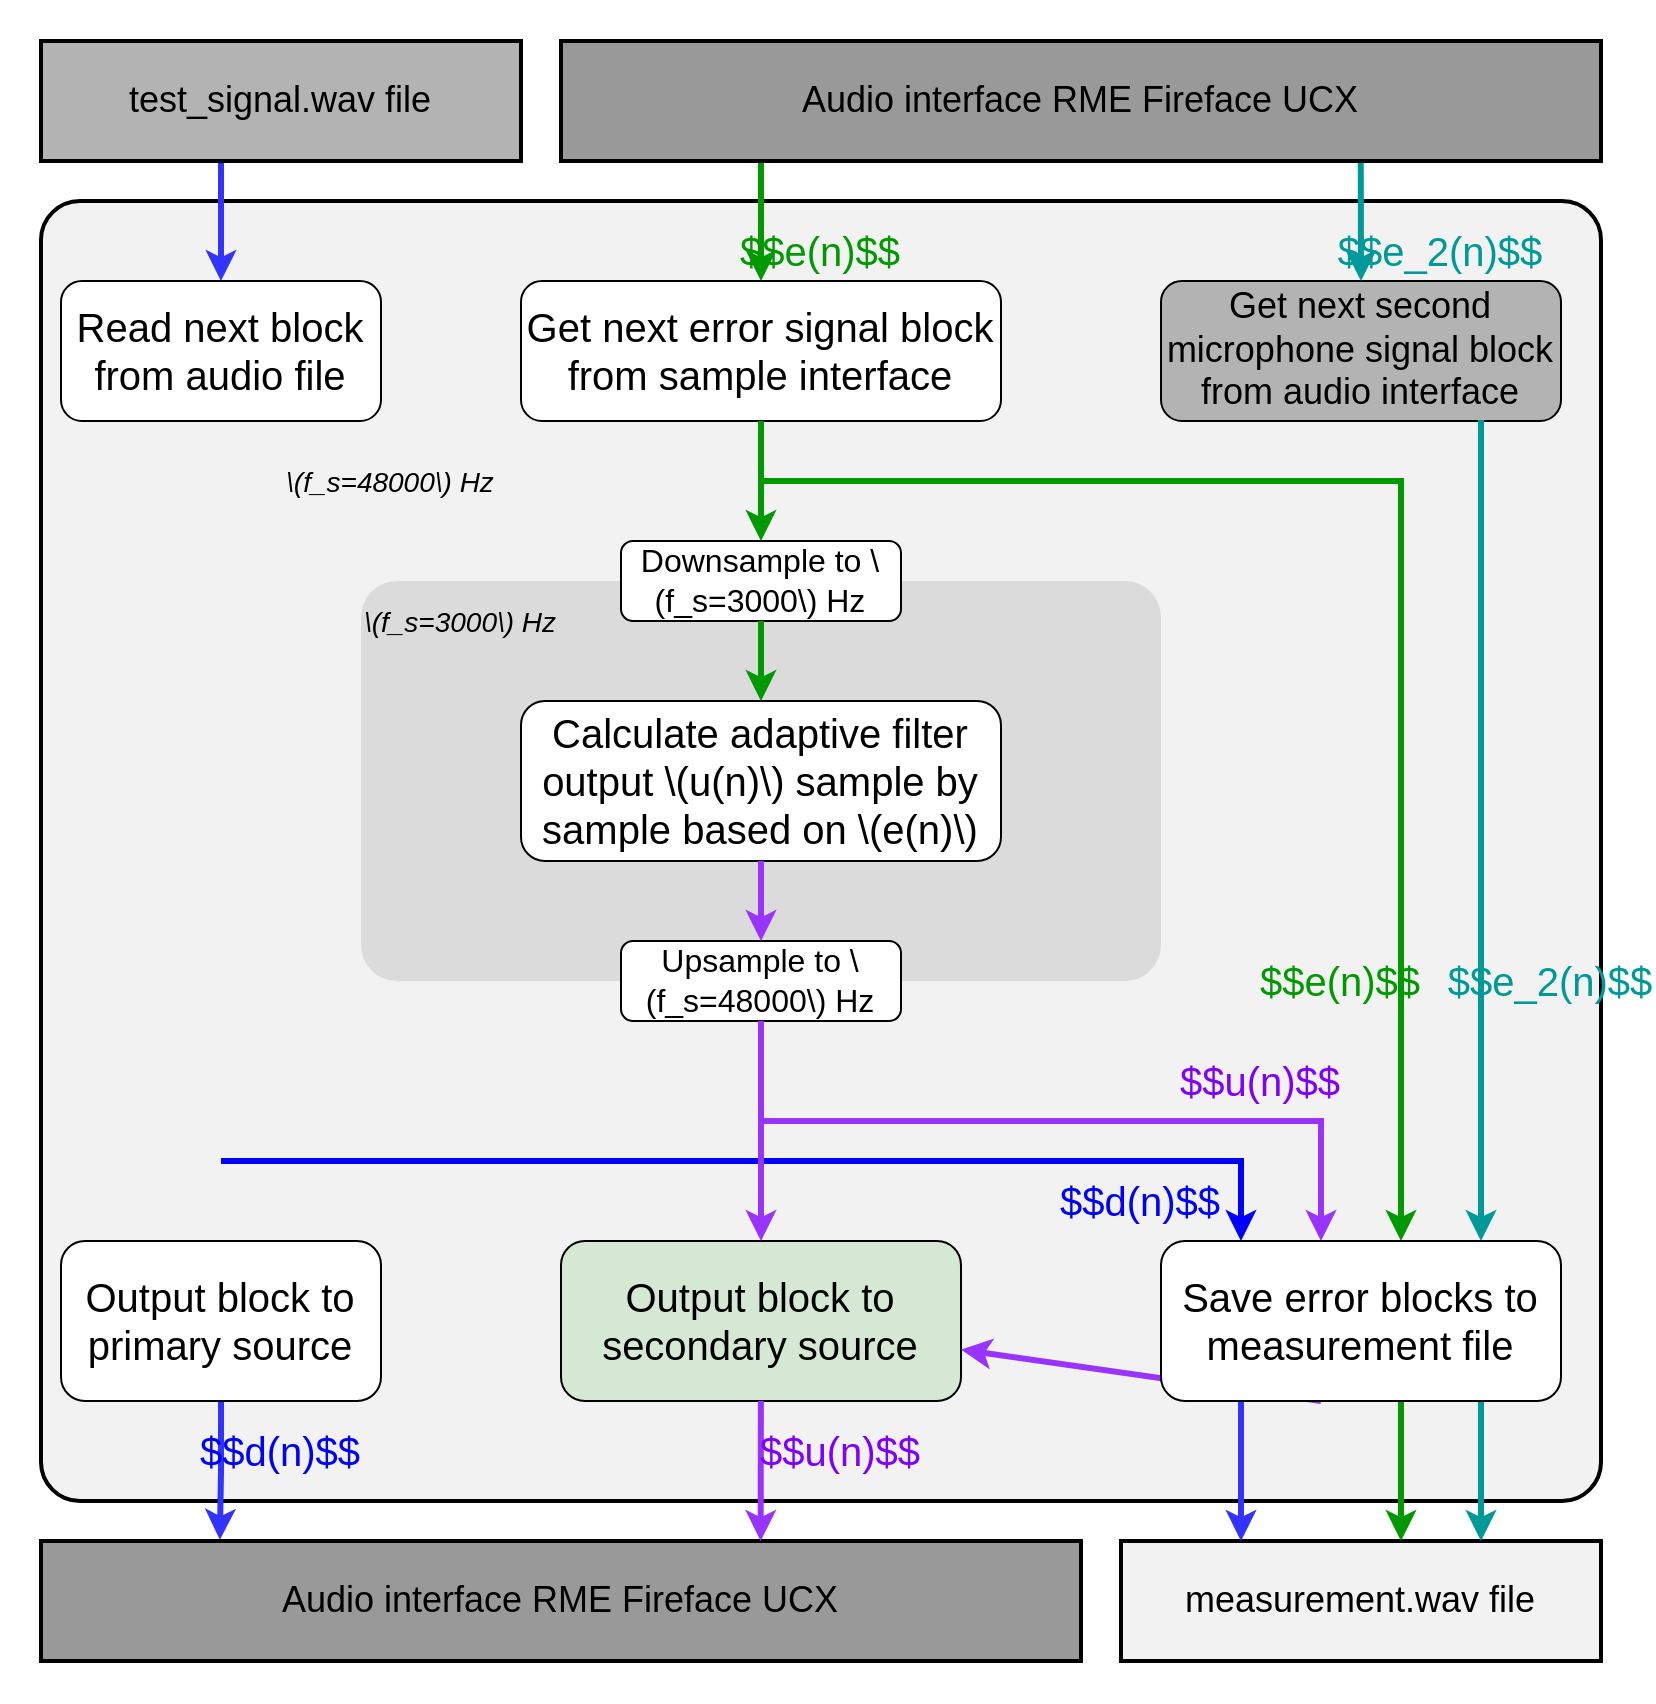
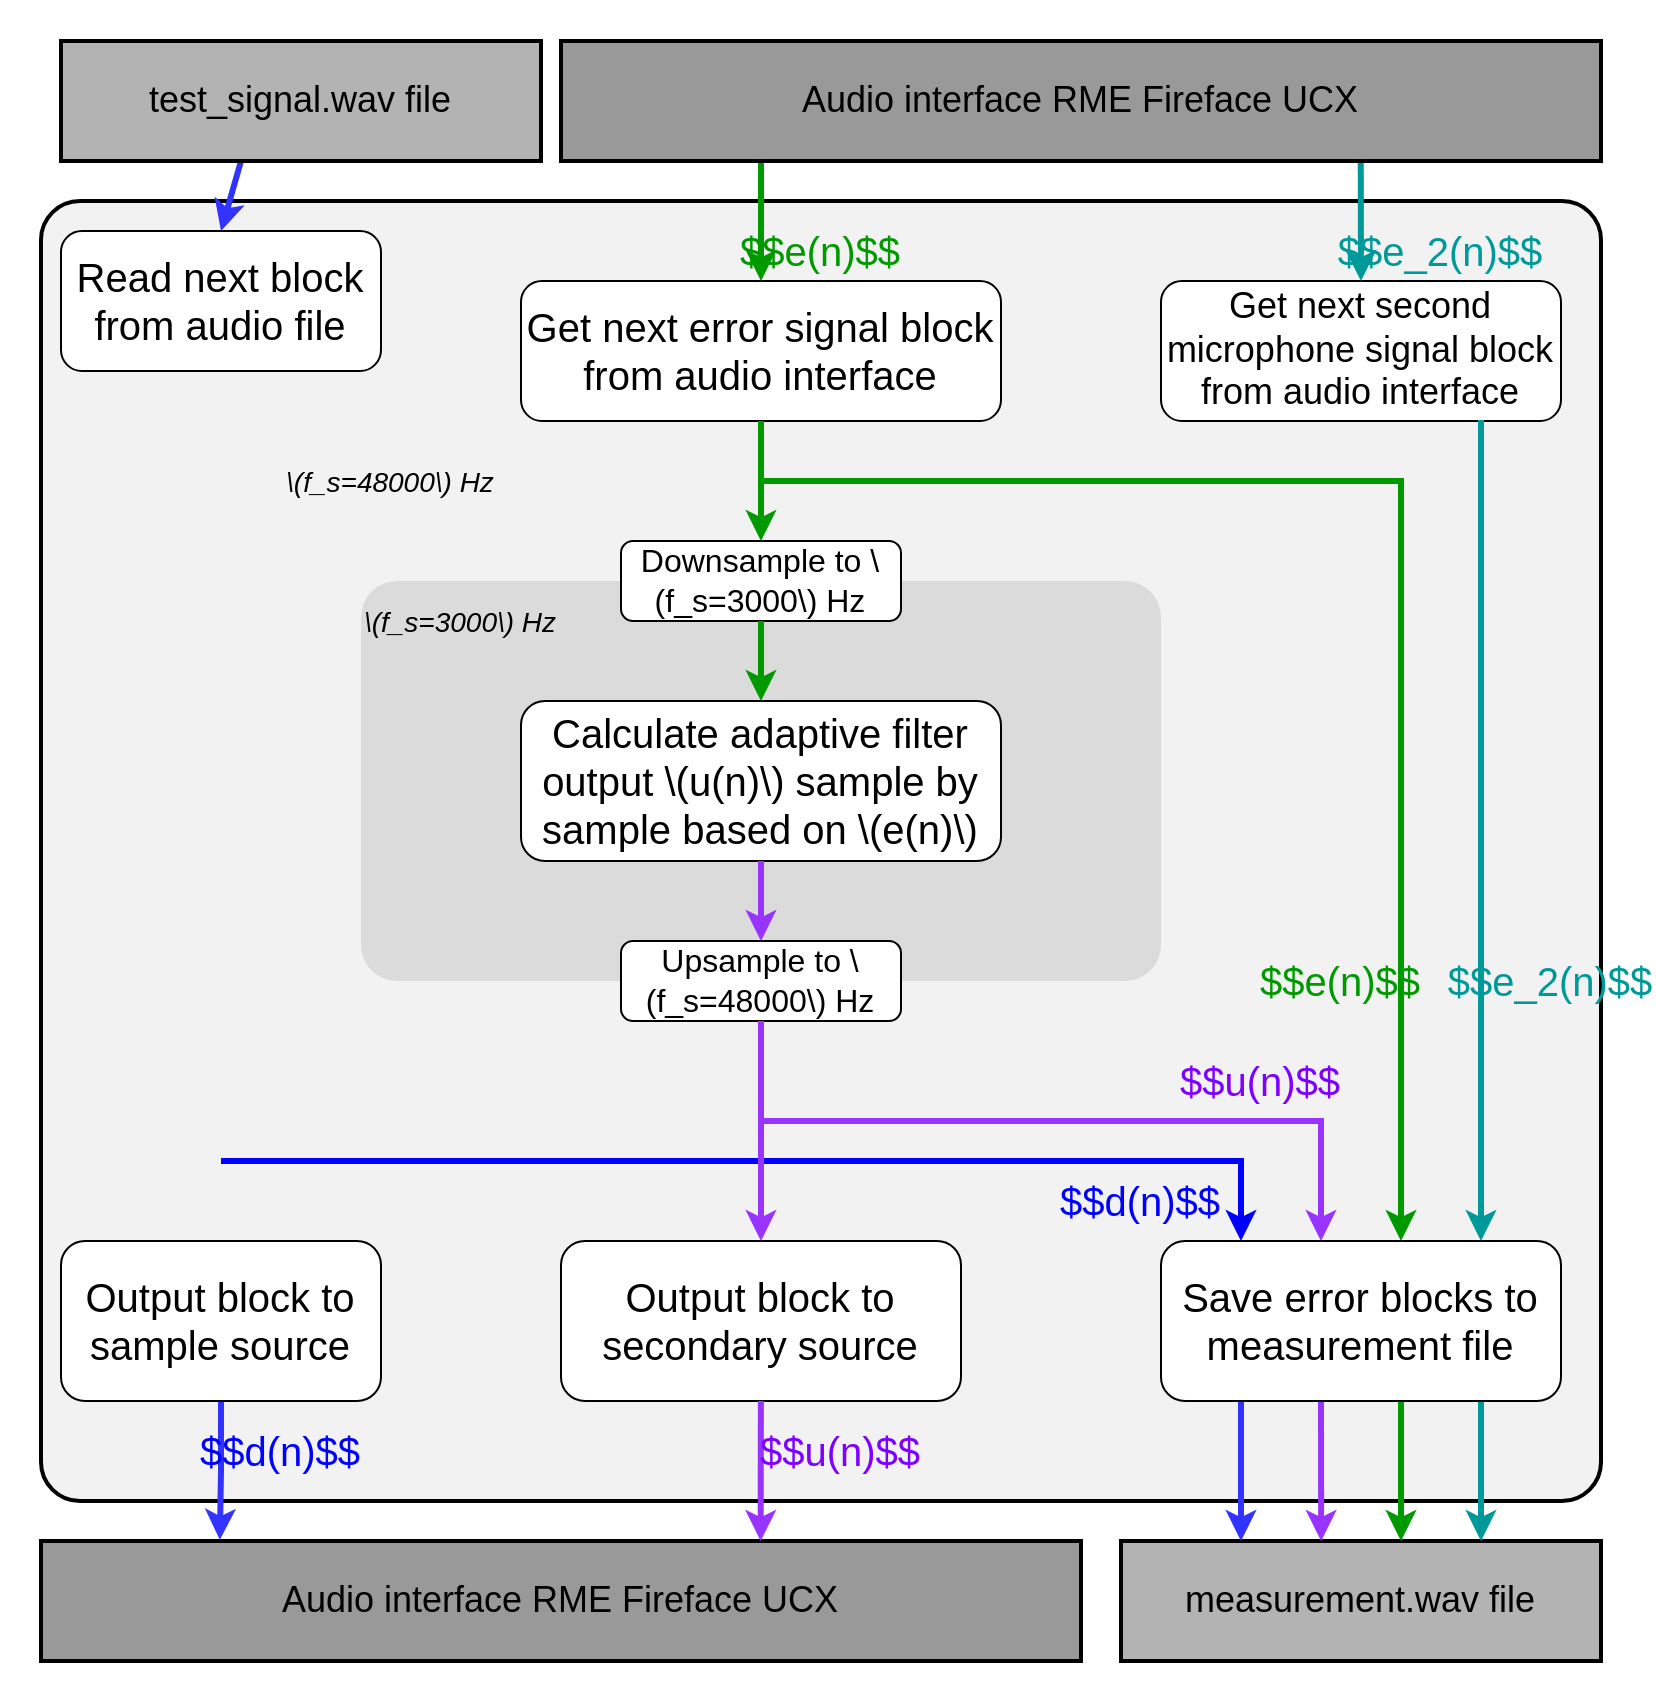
node "test_signal.wav file": moved (281, 101) -> (301, 101)
node "Read next block from audio file": moved (221, 351) -> (221, 301)
node "Get next error signal block from sample interface": label "Get next error signal block from sample interface" -> "Get next error signal block from audio interface"
node "Get next second microphone signal block from audio interface": fillcolor #b3b3b3 -> #ffffff
node "Output block to primary source": label "Output block to primary source" -> "Output block to sample source"
node "Output block to secondary source": fillcolor #d5e8d4 -> #ffffff
edge "Save error blocks to measurement file" -> "Output block to secondary source": now "Save error blocks to measurement file" -> "measurement.wav file"
node "measurement.wav file": fillcolor #f2f2f2 -> #b3b3b3
